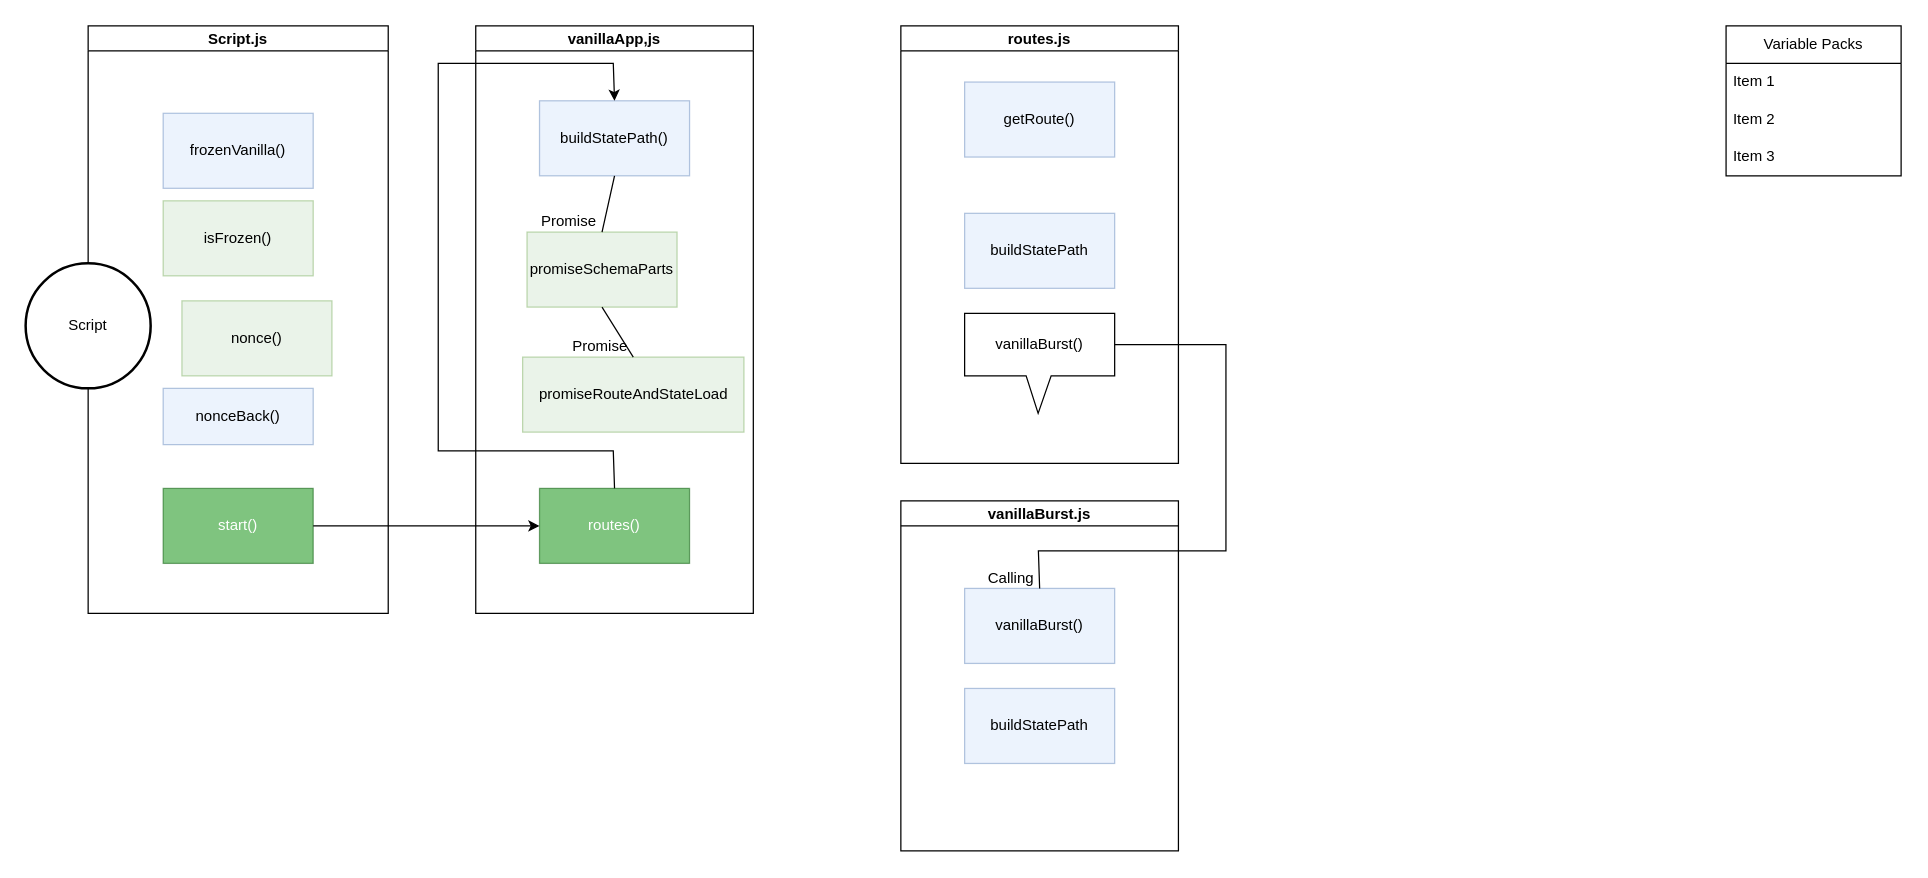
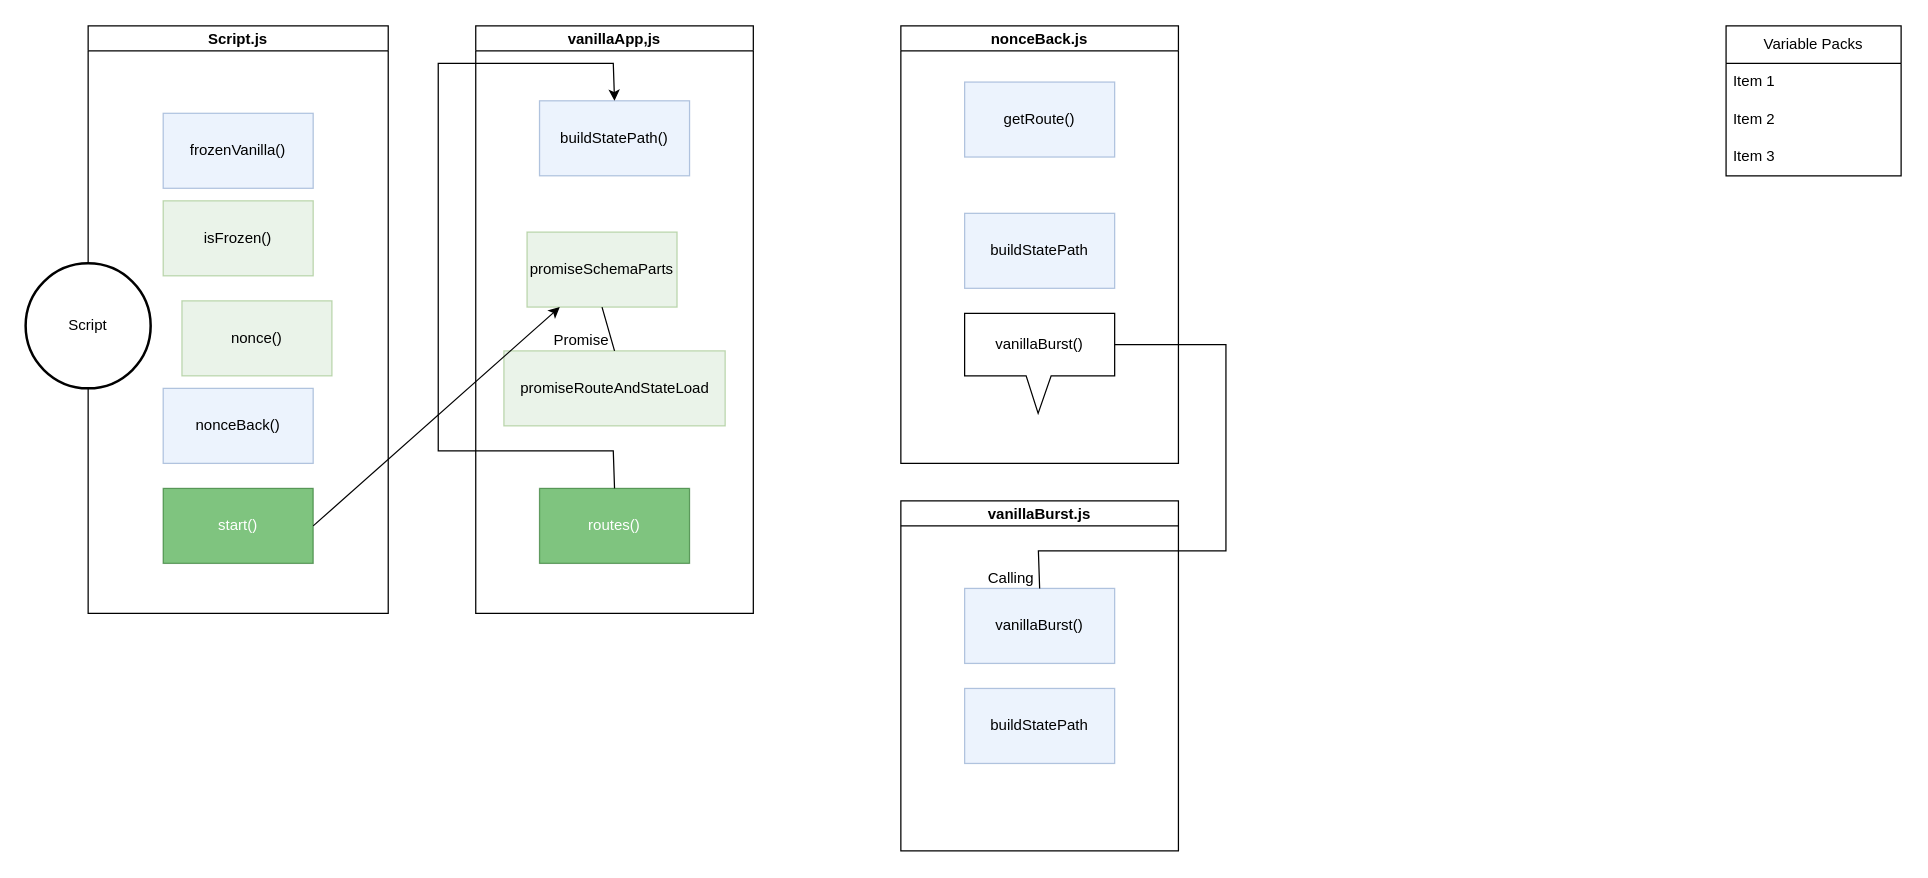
node "routes.js": label "routes.js" -> "nonceBack.js"
edge "buildStatePath()" -- "promiseSchemaParts": removed, label "Promise"
node "promiseRouteAndStateLoad": moved (633, 394) -> (614, 388)
node "nonceBack()": size 150x56 -> 150x75
edge "start()" -> "routes()": now "start()" -> "promiseSchemaParts"
